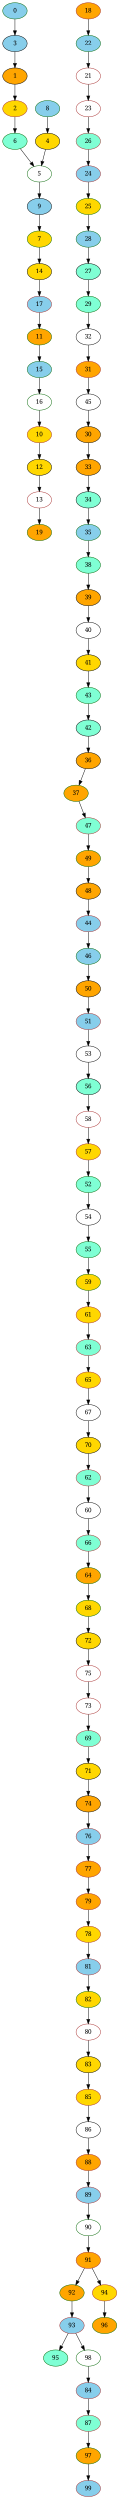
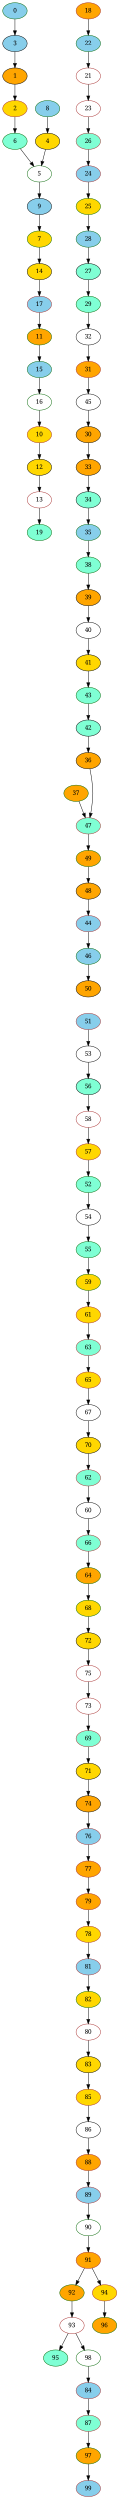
node "19": fillcolor orange -> aquamarine
edge "36" -> "37": now "36" -> "47"
edge "50" -> "51": removed
node "93": fillcolor skyblue -> white
